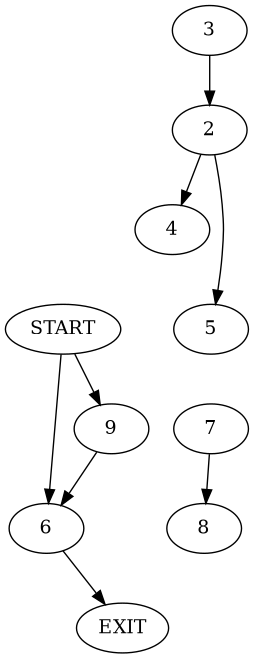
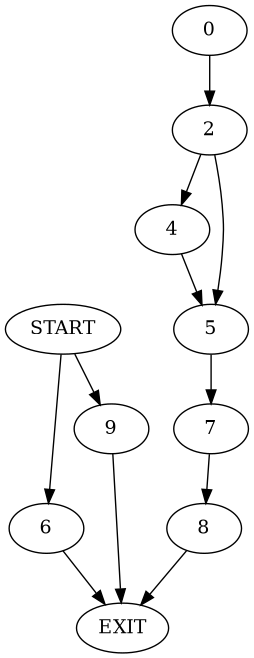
node "3": label "3" -> "0"
edge "4" -> "5": added
edge "5" -> "7": added
edge "9" -> "6": now "9" -> "EXIT"
edge "8" -> "EXIT": added
